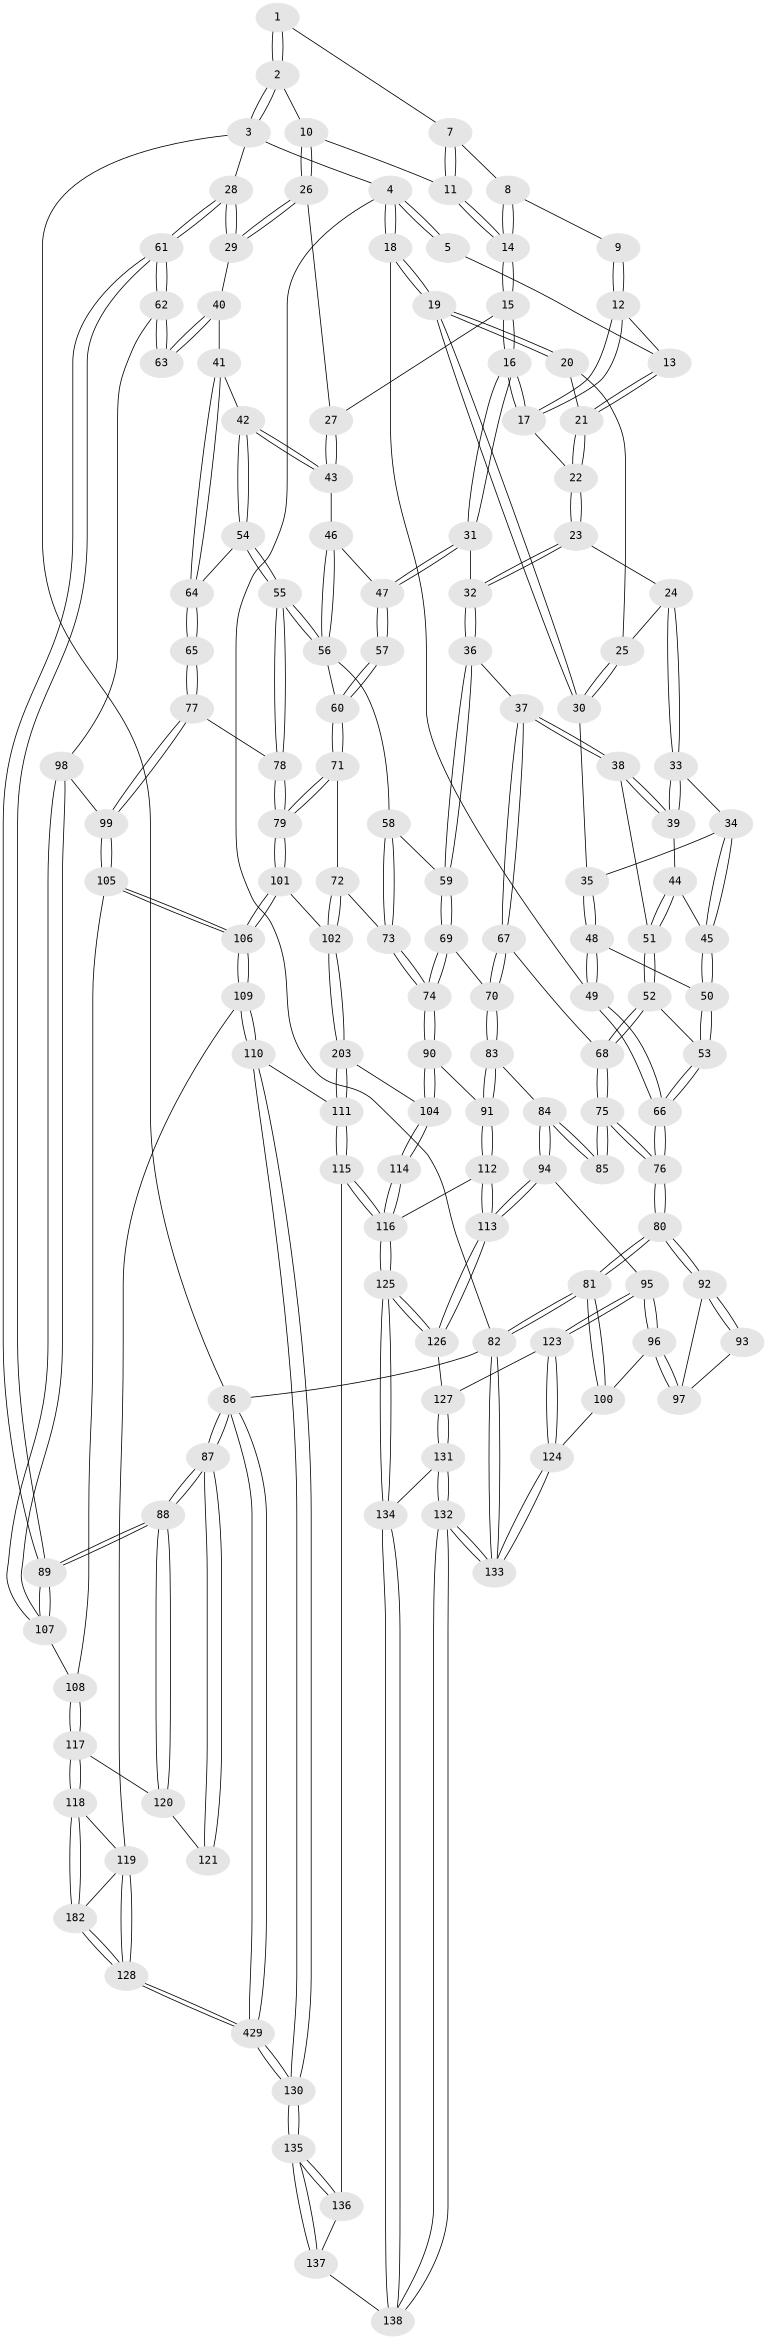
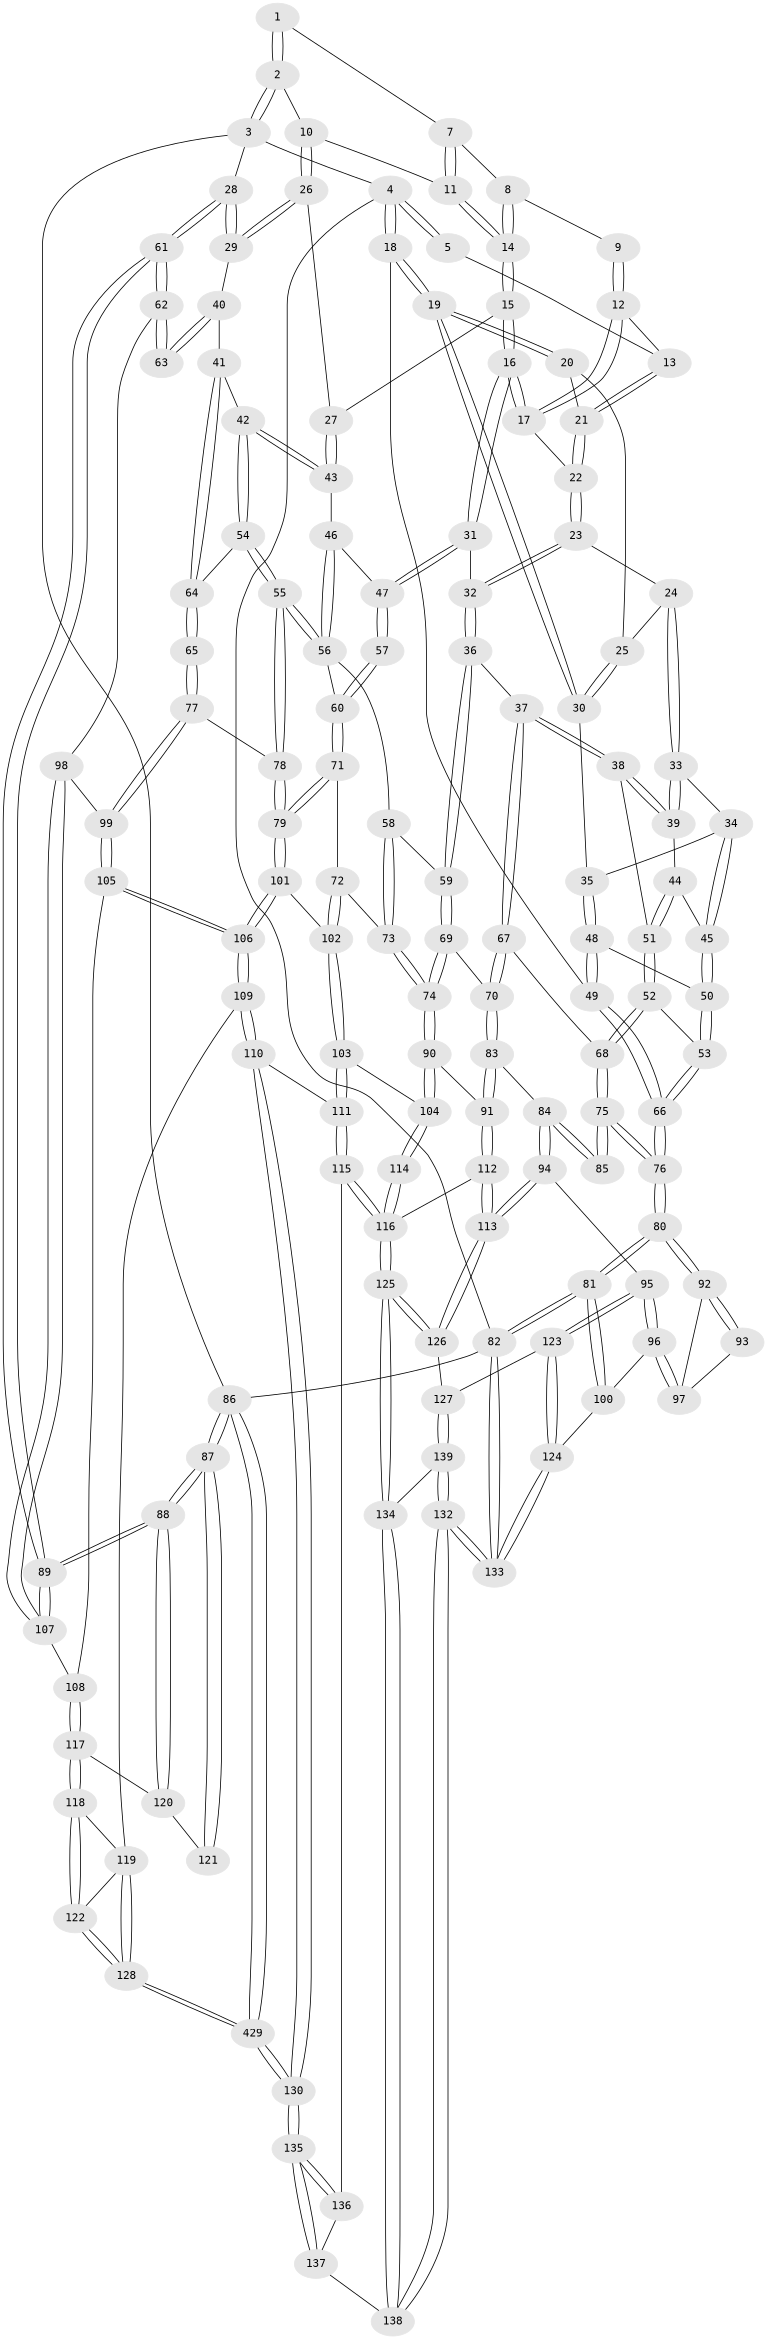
node "203": label "203" -> "103"
node "131": label "131" -> "139"
node "182": label "182" -> "122"
